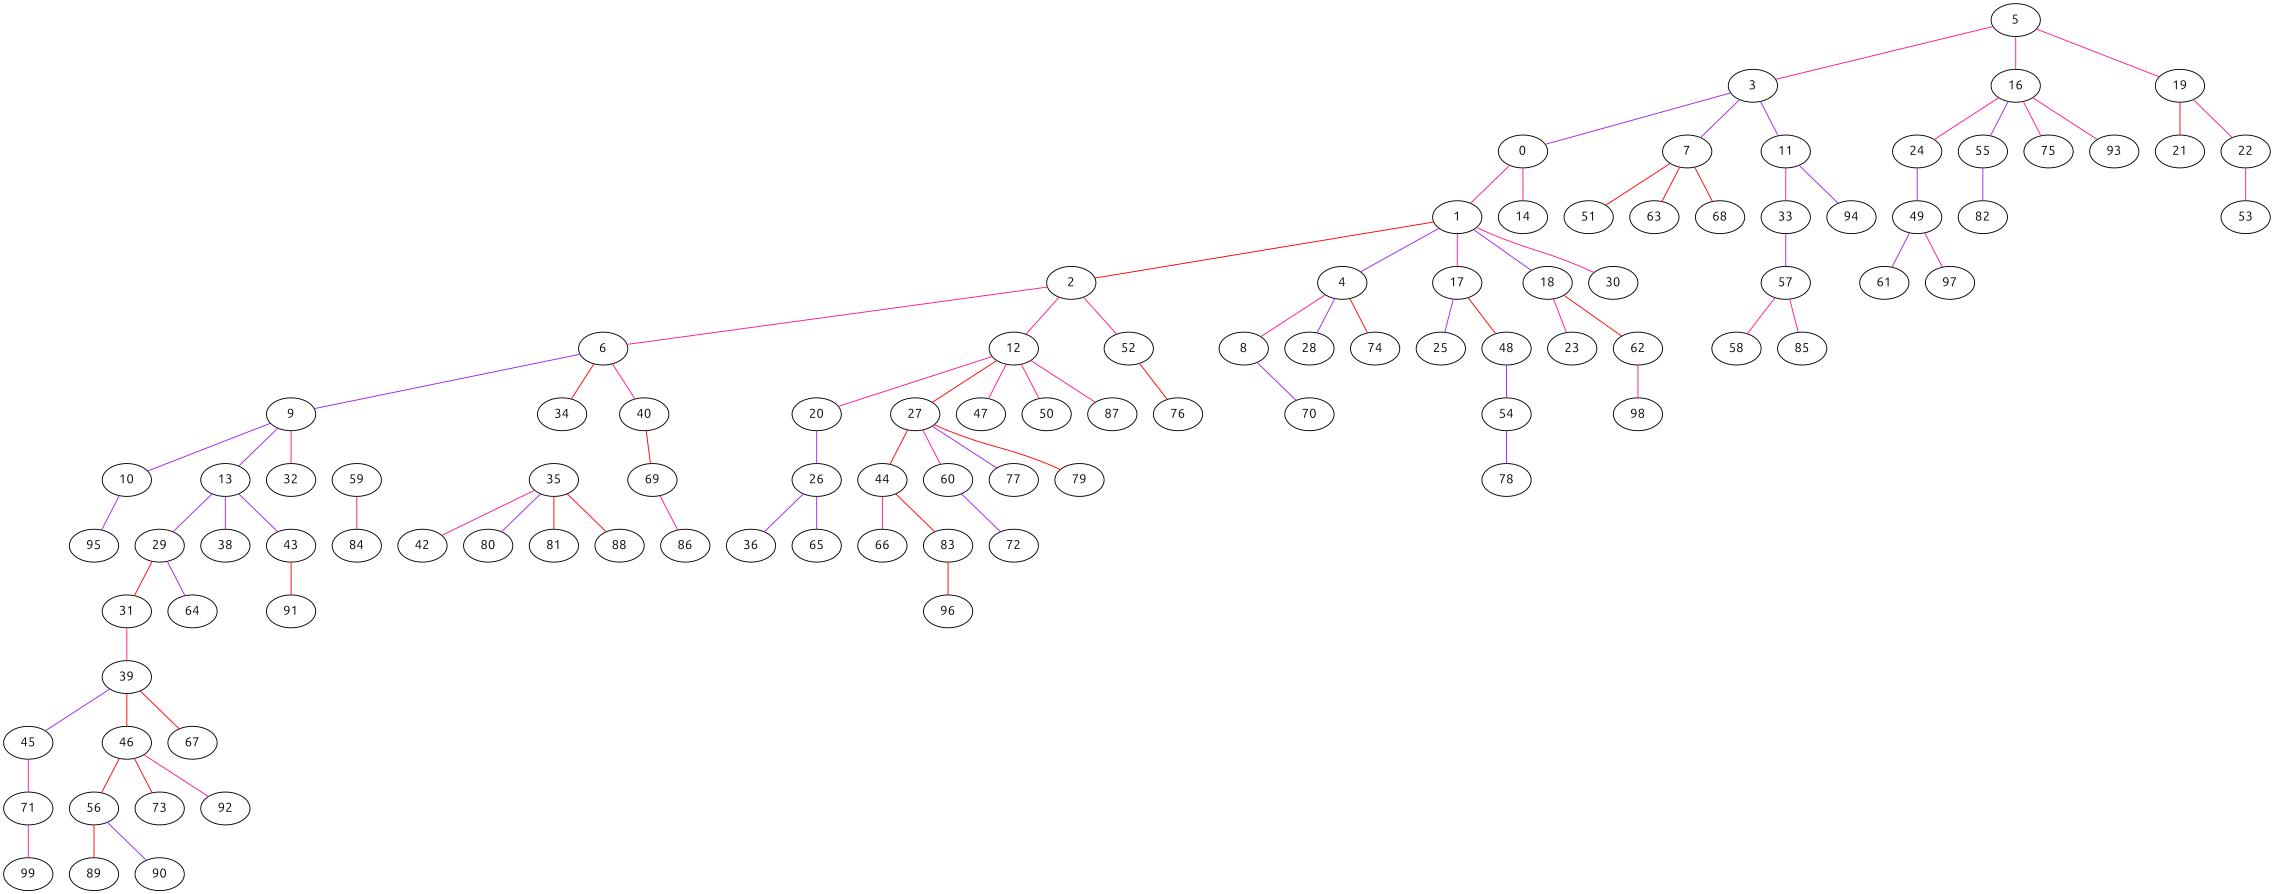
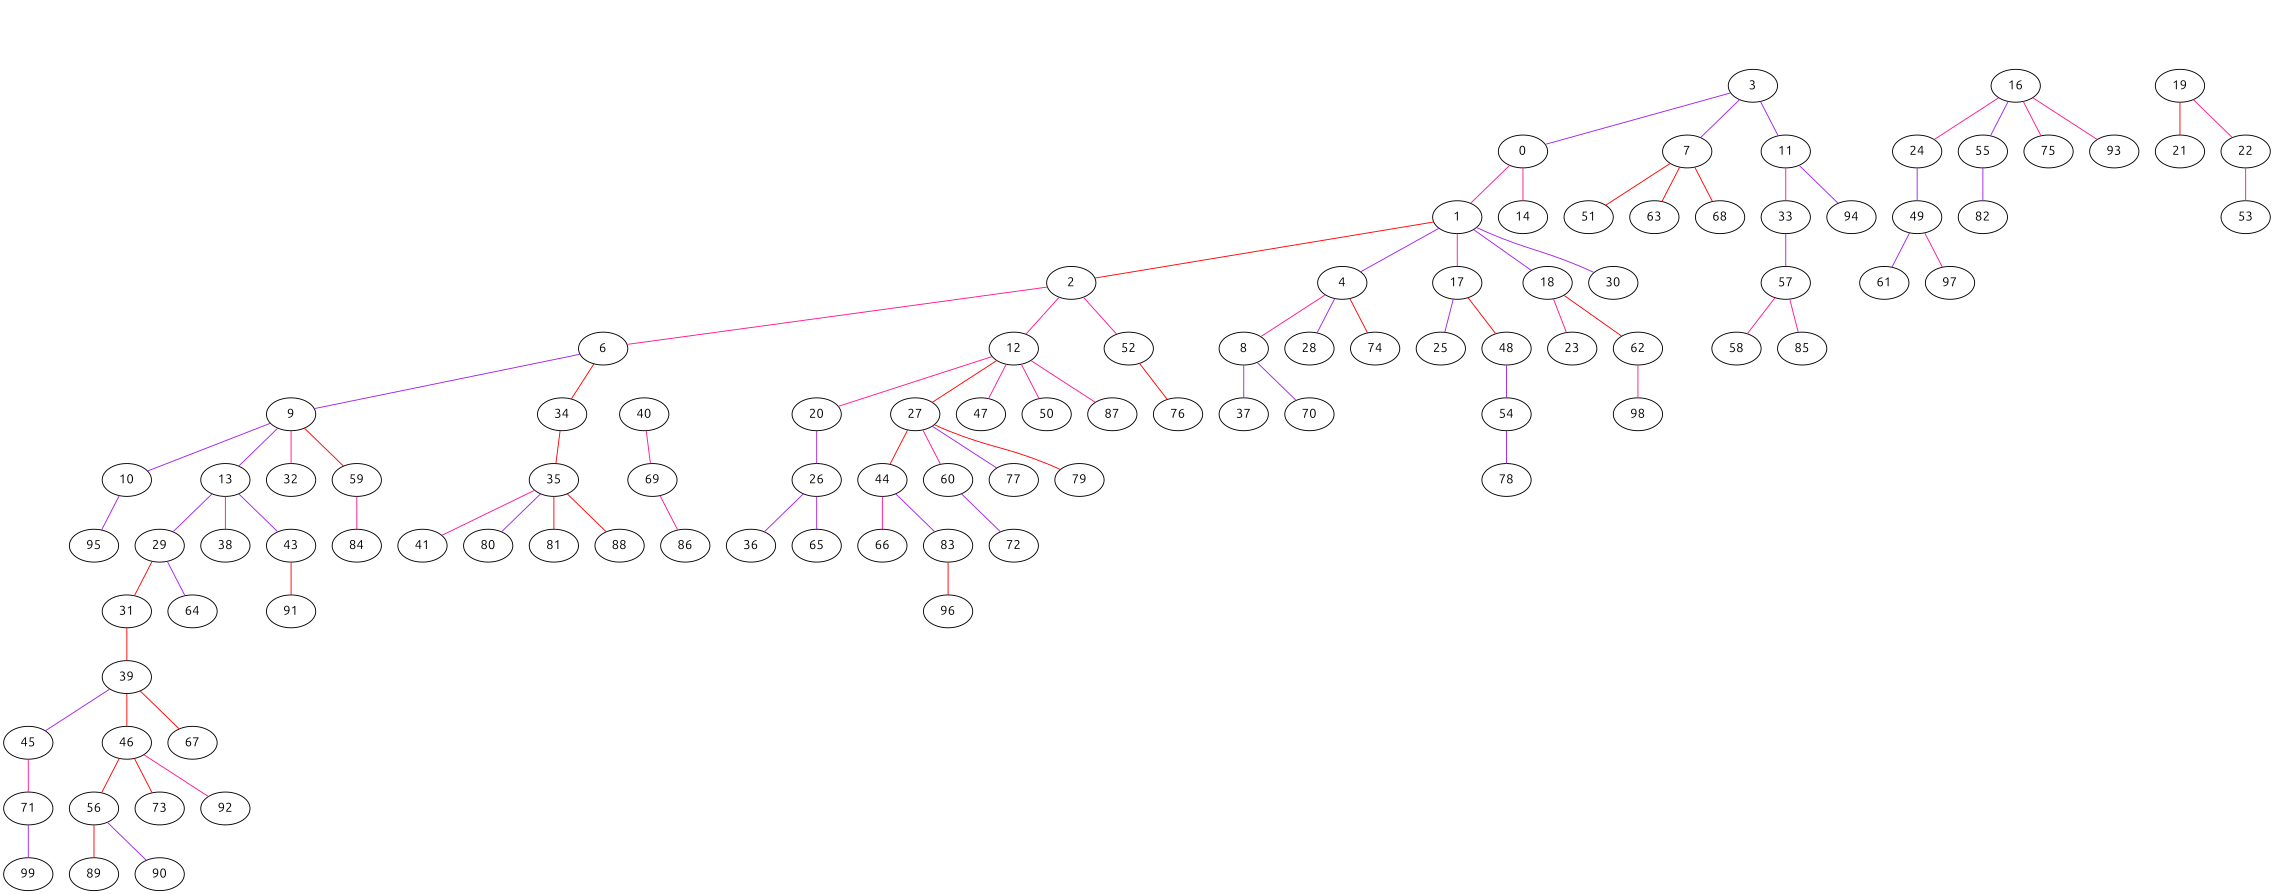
node "5": removed
edge "1" -- "30": color deeppink -> purple
edge "6" -- "40": removed
node "37": added
edge "9" -- "59": added
edge "34" -- "35": added
edge "40" -- "69": color red -> deeppink
edge "44" -- "83": color red -> purple
node "42": label "42" -> "41"
edge "31" -- "39": color deeppink -> red
edge "71" -- "99": color deeppink -> purple
